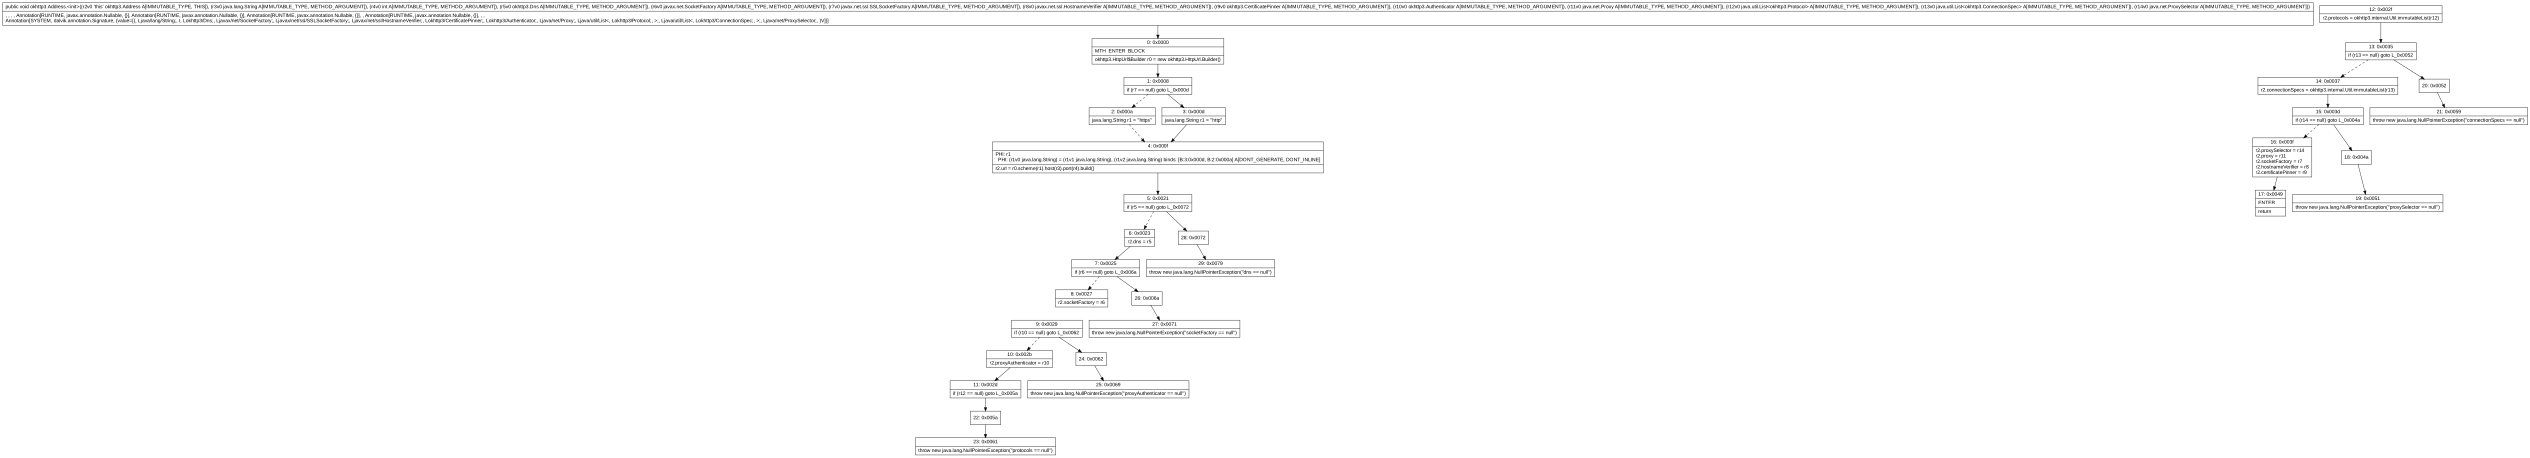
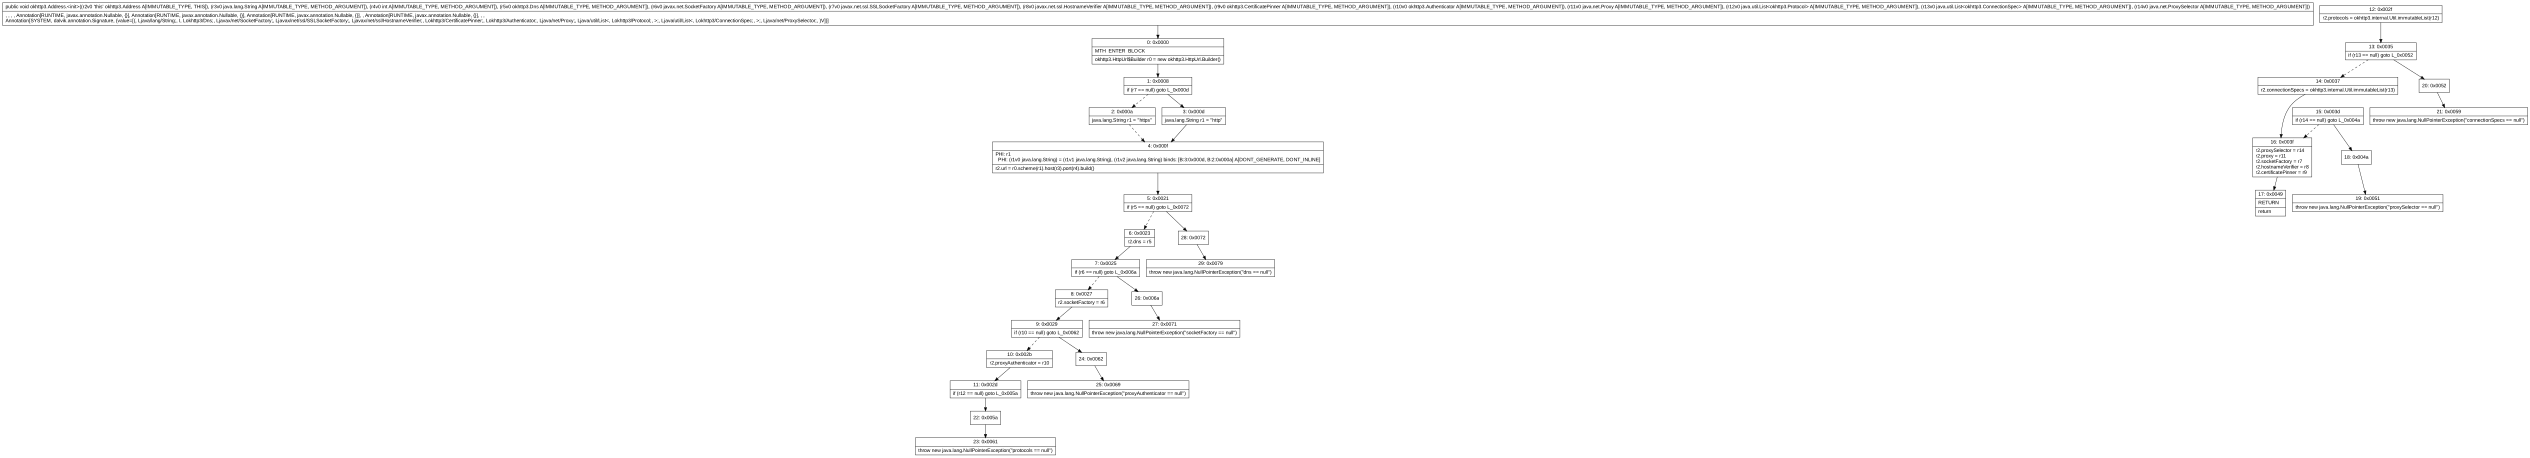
edge "14: 0x0037" -> "15: 0x003d": now "14: 0x0037" -> "16: 0x003f"
node "17: 0x0049": text "ENTER" -> "RETURN"
edge "8: 0x0027" -> "9: 0x0029": added
